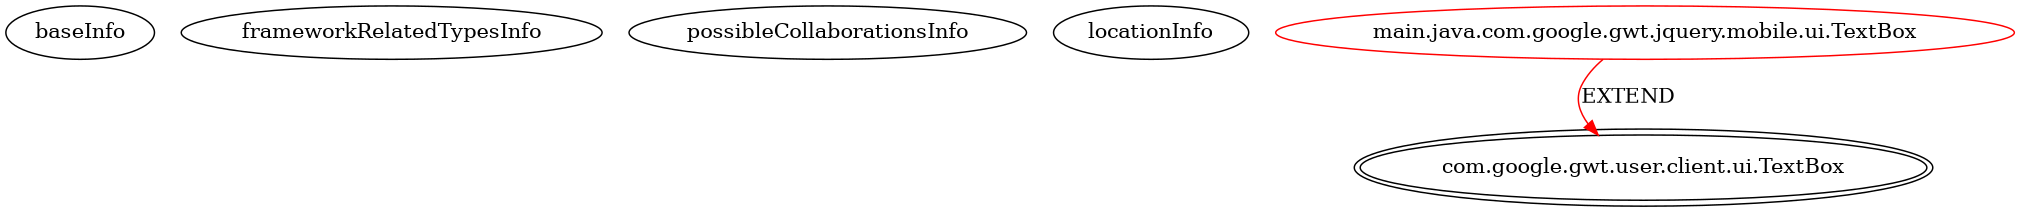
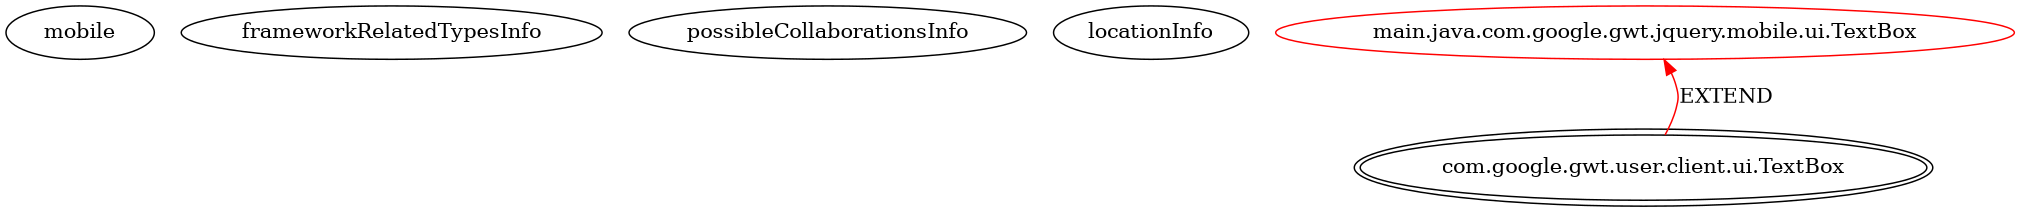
node "baseInfo": label "baseInfo" -> "mobile"
edge "main.java.com.google.gwt.jquery.mobile.ui.TextBox" -> "com.google.gwt.user.client.ui.TextBox": reversed
